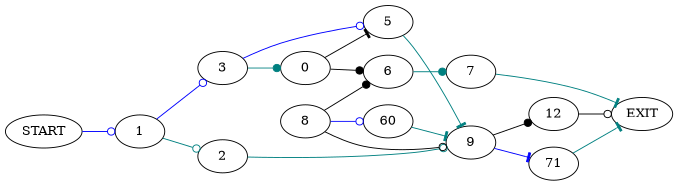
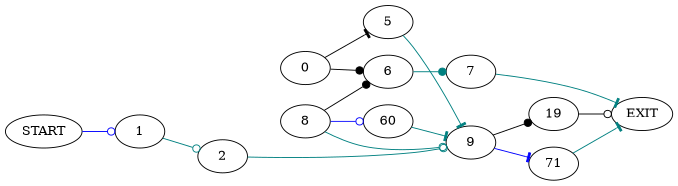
node "3": removed
node "12": label "12" -> "19"
edge "8" -> "9": color black -> teal
